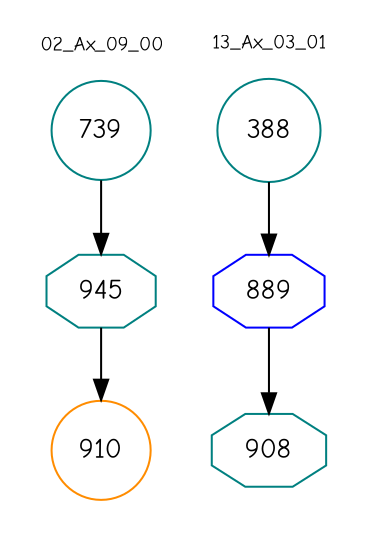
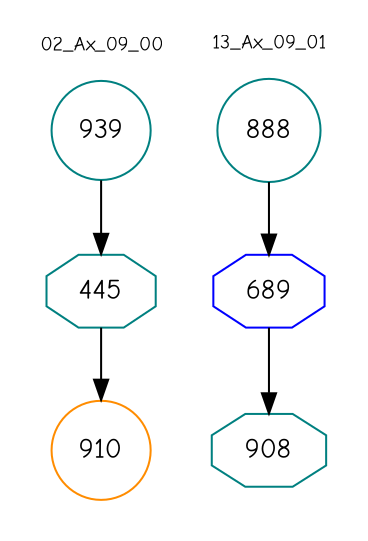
cluster "13_Ax_03_01": label "13_Ax_03_01" -> "13_Ax_09_01"
node "739": label "739" -> "939"
node "388": label "388" -> "888"
node "945": label "945" -> "445"
node "889": label "889" -> "689"
